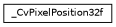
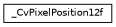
node "_CvPixelPosition32f": label "_CvPixelPosition32f" -> "_CvPixelPosition12f"
